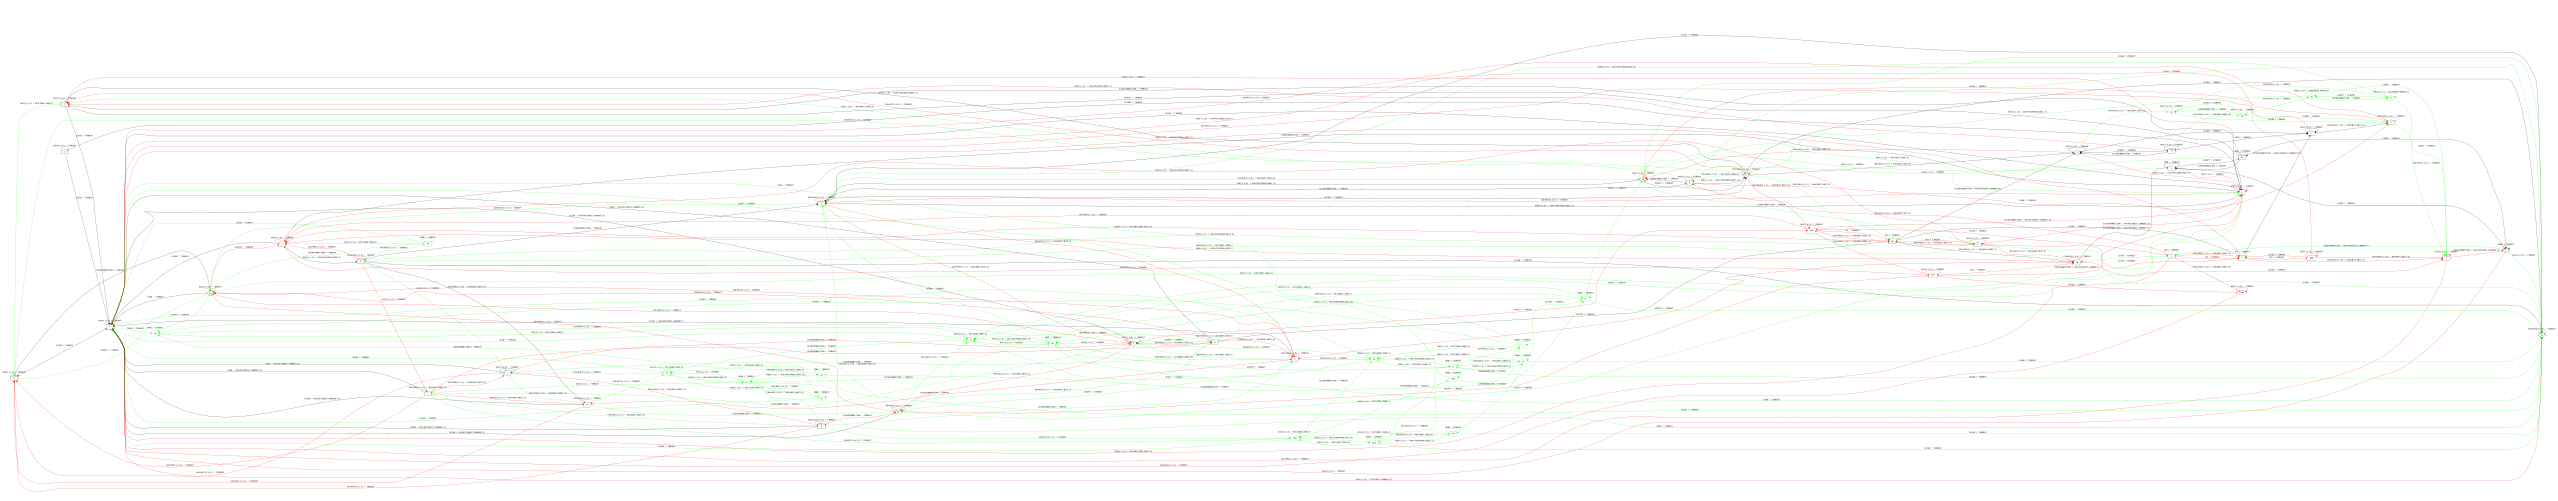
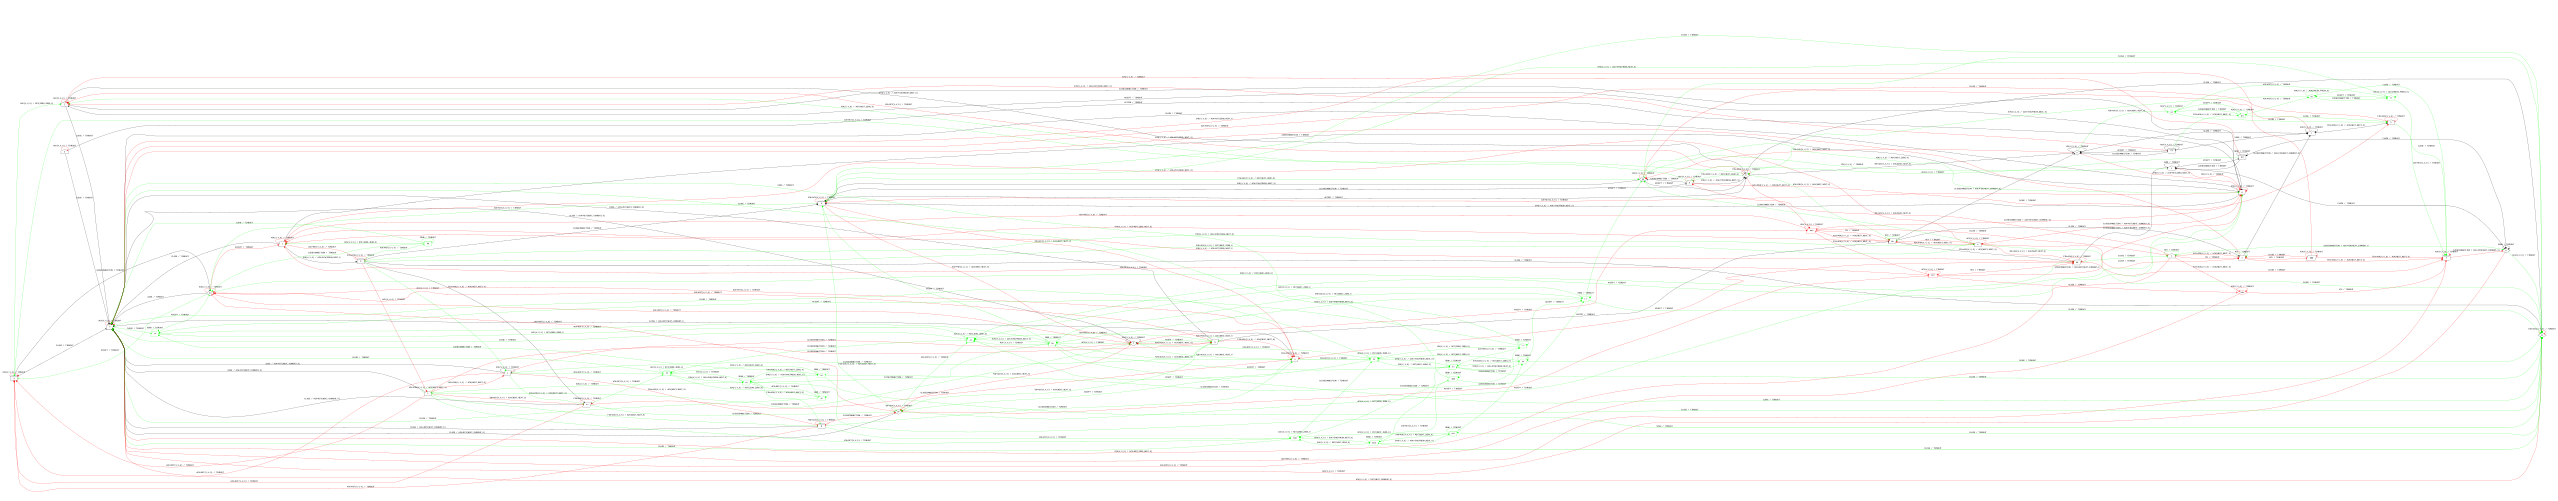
edge "h" -> "ii": color black -> green
edge "d" -> "ii": removed, label "CLOSE / TIMEOUT"
edge "k" -> "v": removed, label "ACK+RST(V,V,0) / TIMEOUT"
edge "hhh" -> "s": added, label "RCV / TIMEOUT"
